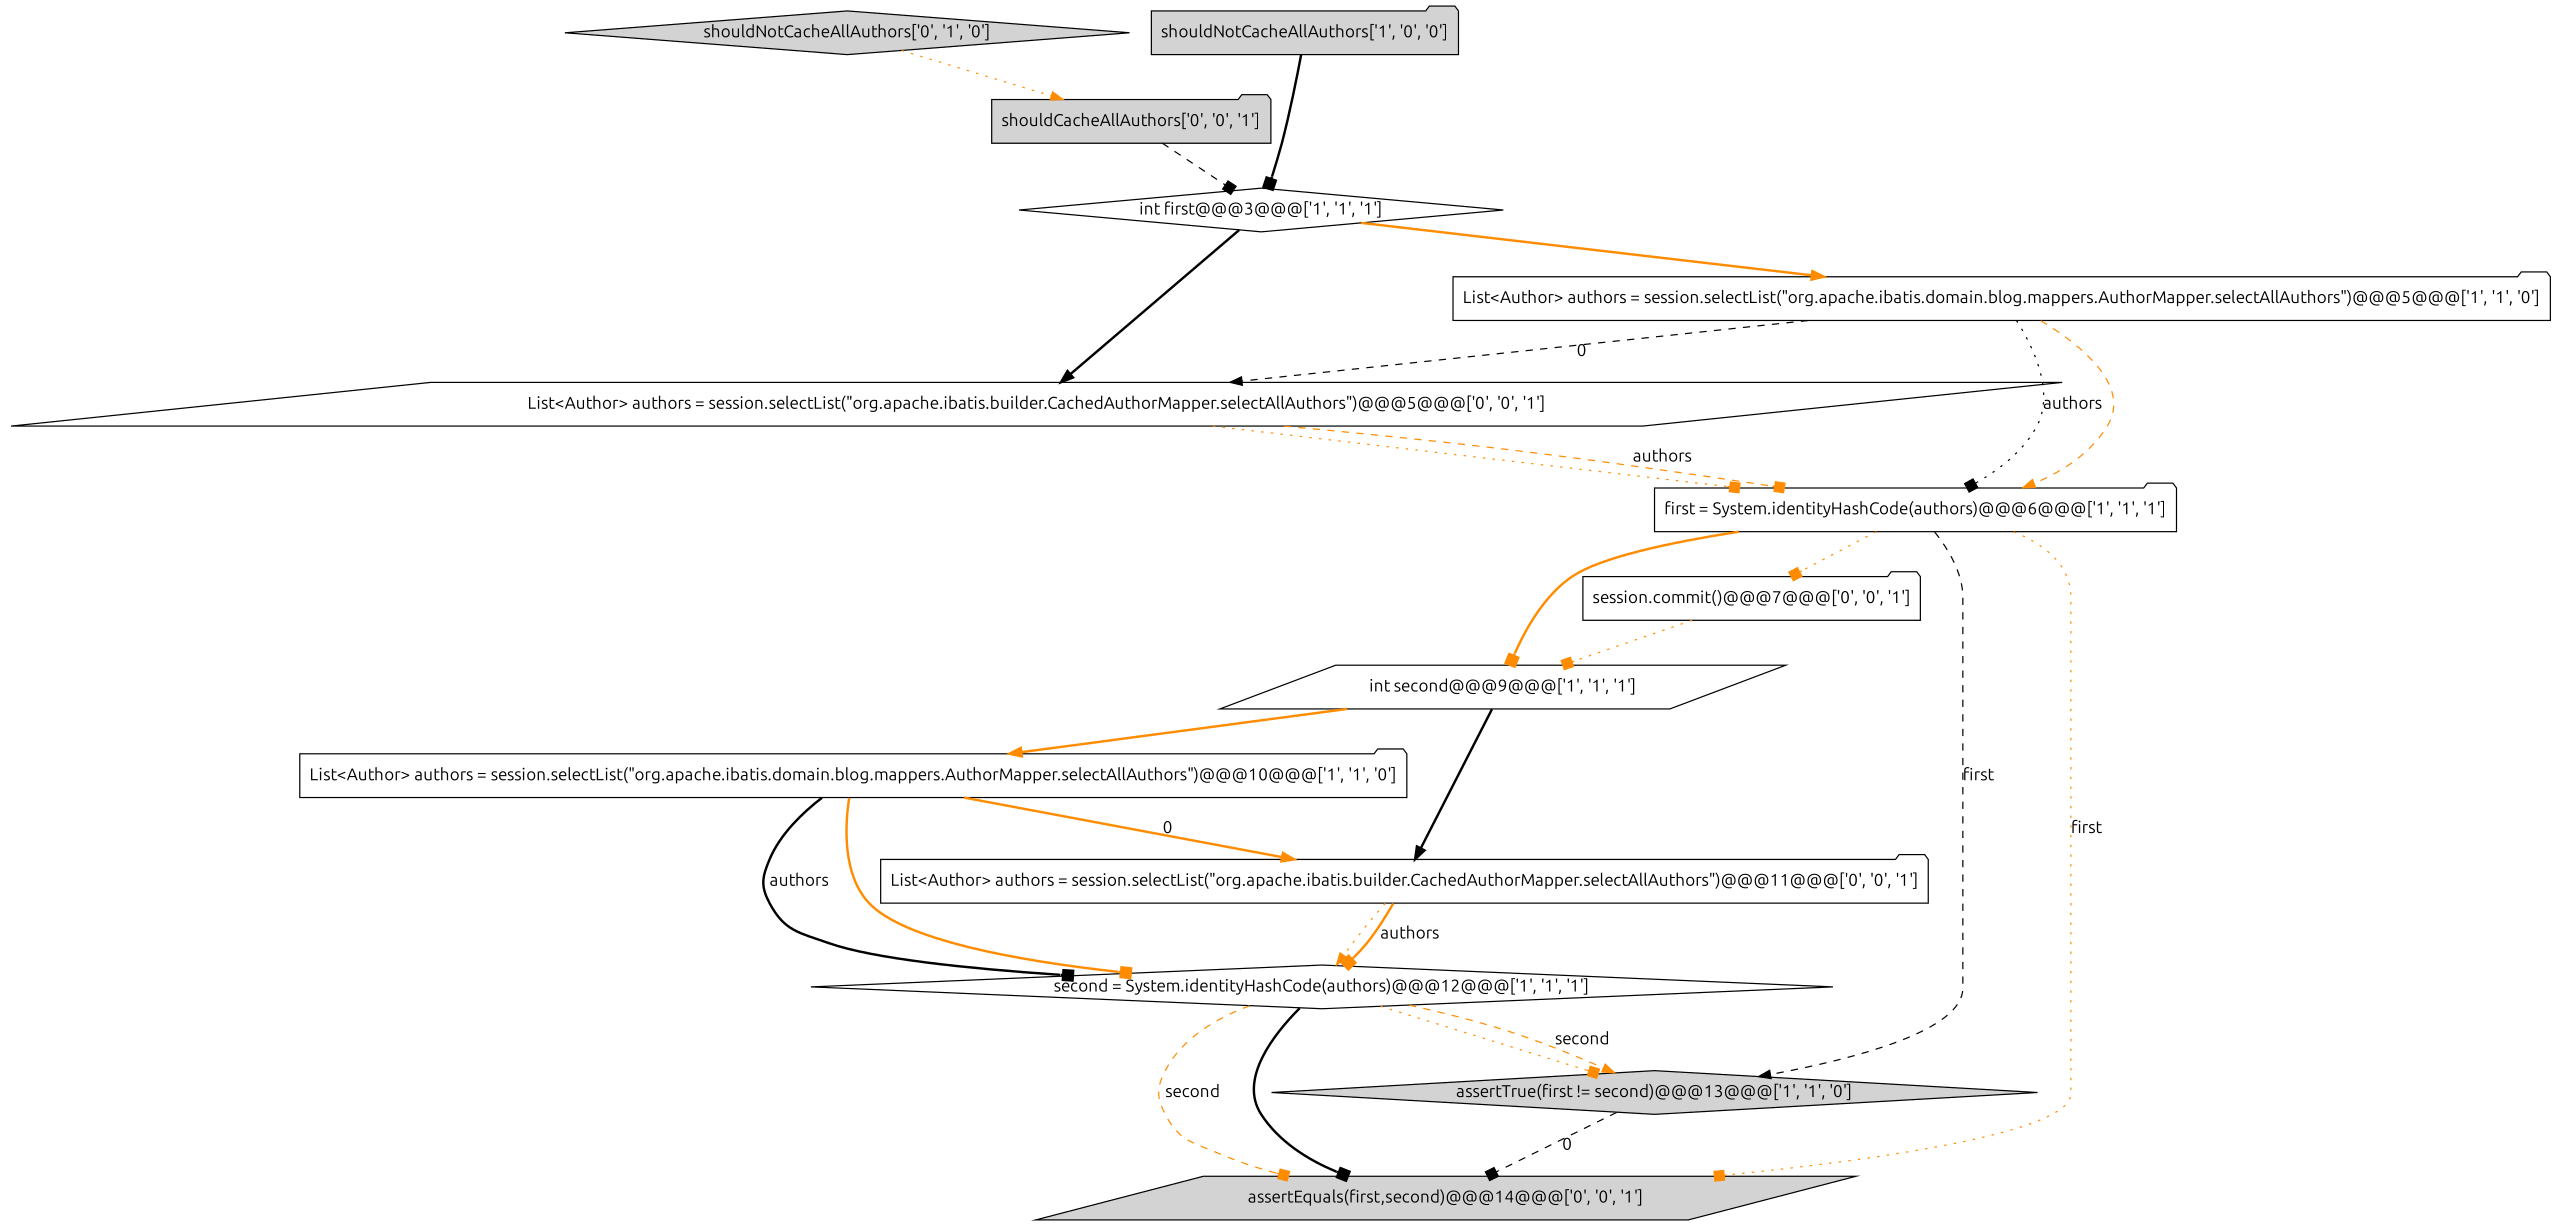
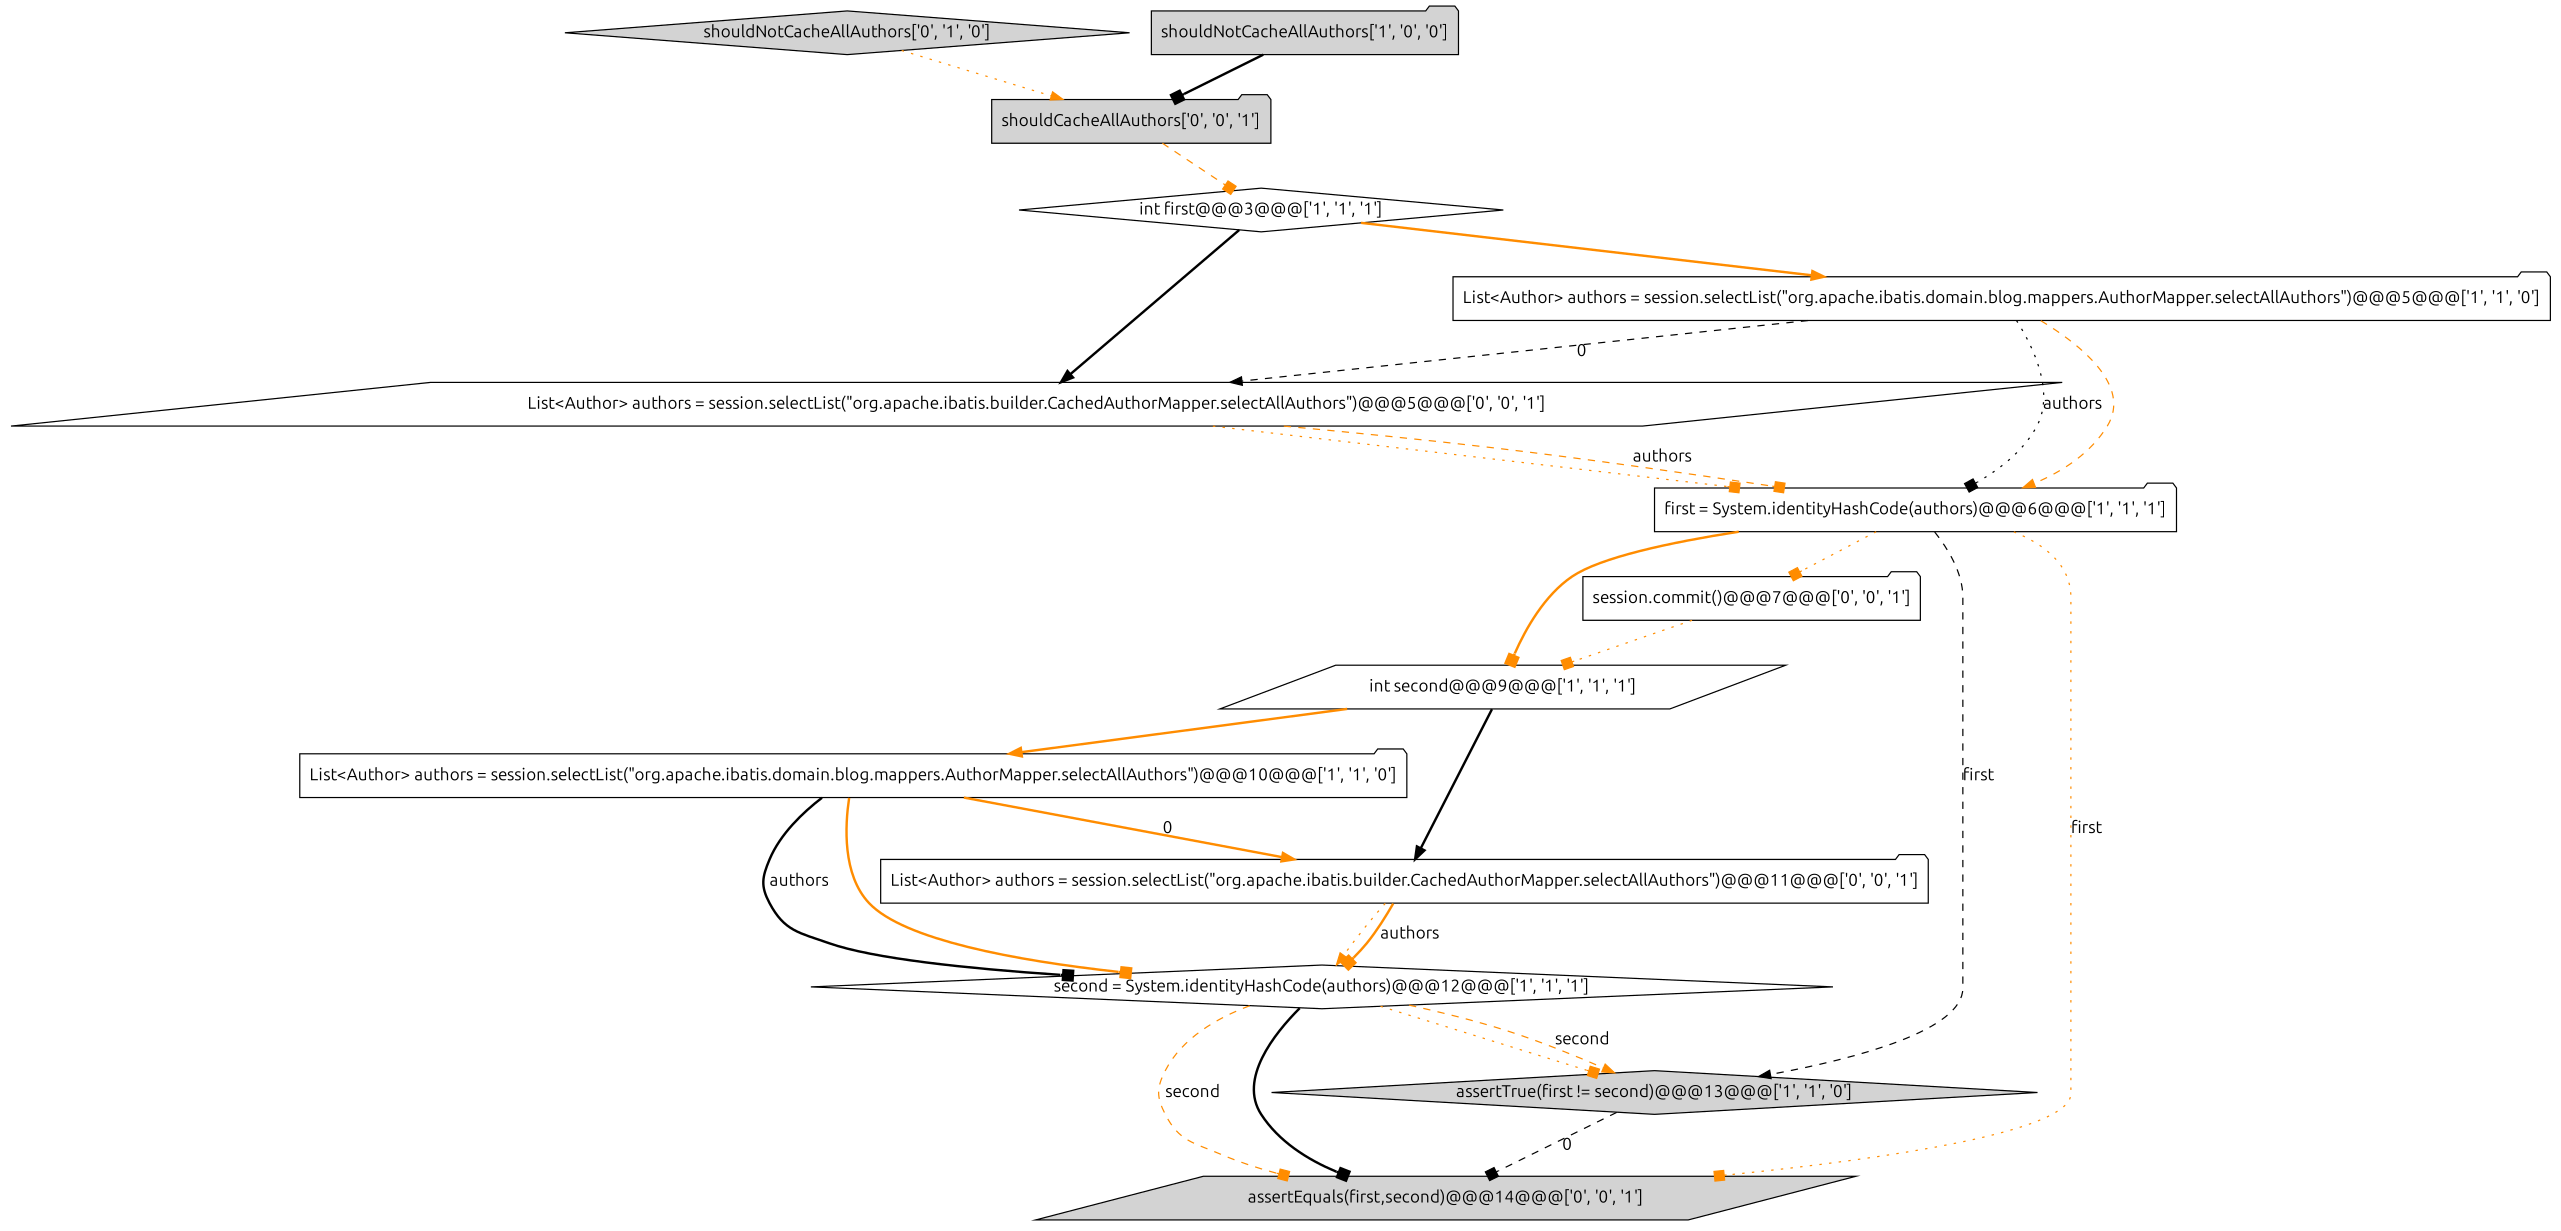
edge "shouldNotCacheAllAuthors['1', '0', '0']" -> "int first@@@3@@@['1', '1', '1']": now "shouldNotCacheAllAuthors['1', '0', '0']" -> "shouldCacheAllAuthors['0', '0', '1']"
edge "shouldCacheAllAuthors['0', '0', '1']" -> "int first@@@3@@@['1', '1', '1']": color black -> darkorange
